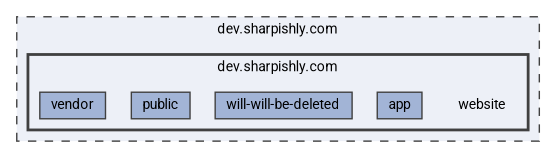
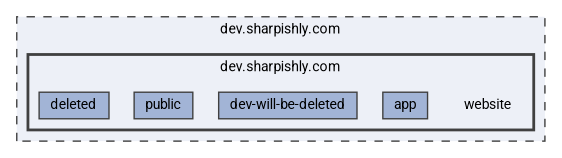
node "vendor": label "vendor" -> "deleted"
node "will-will-be-deleted": label "will-will-be-deleted" -> "dev-will-be-deleted"
